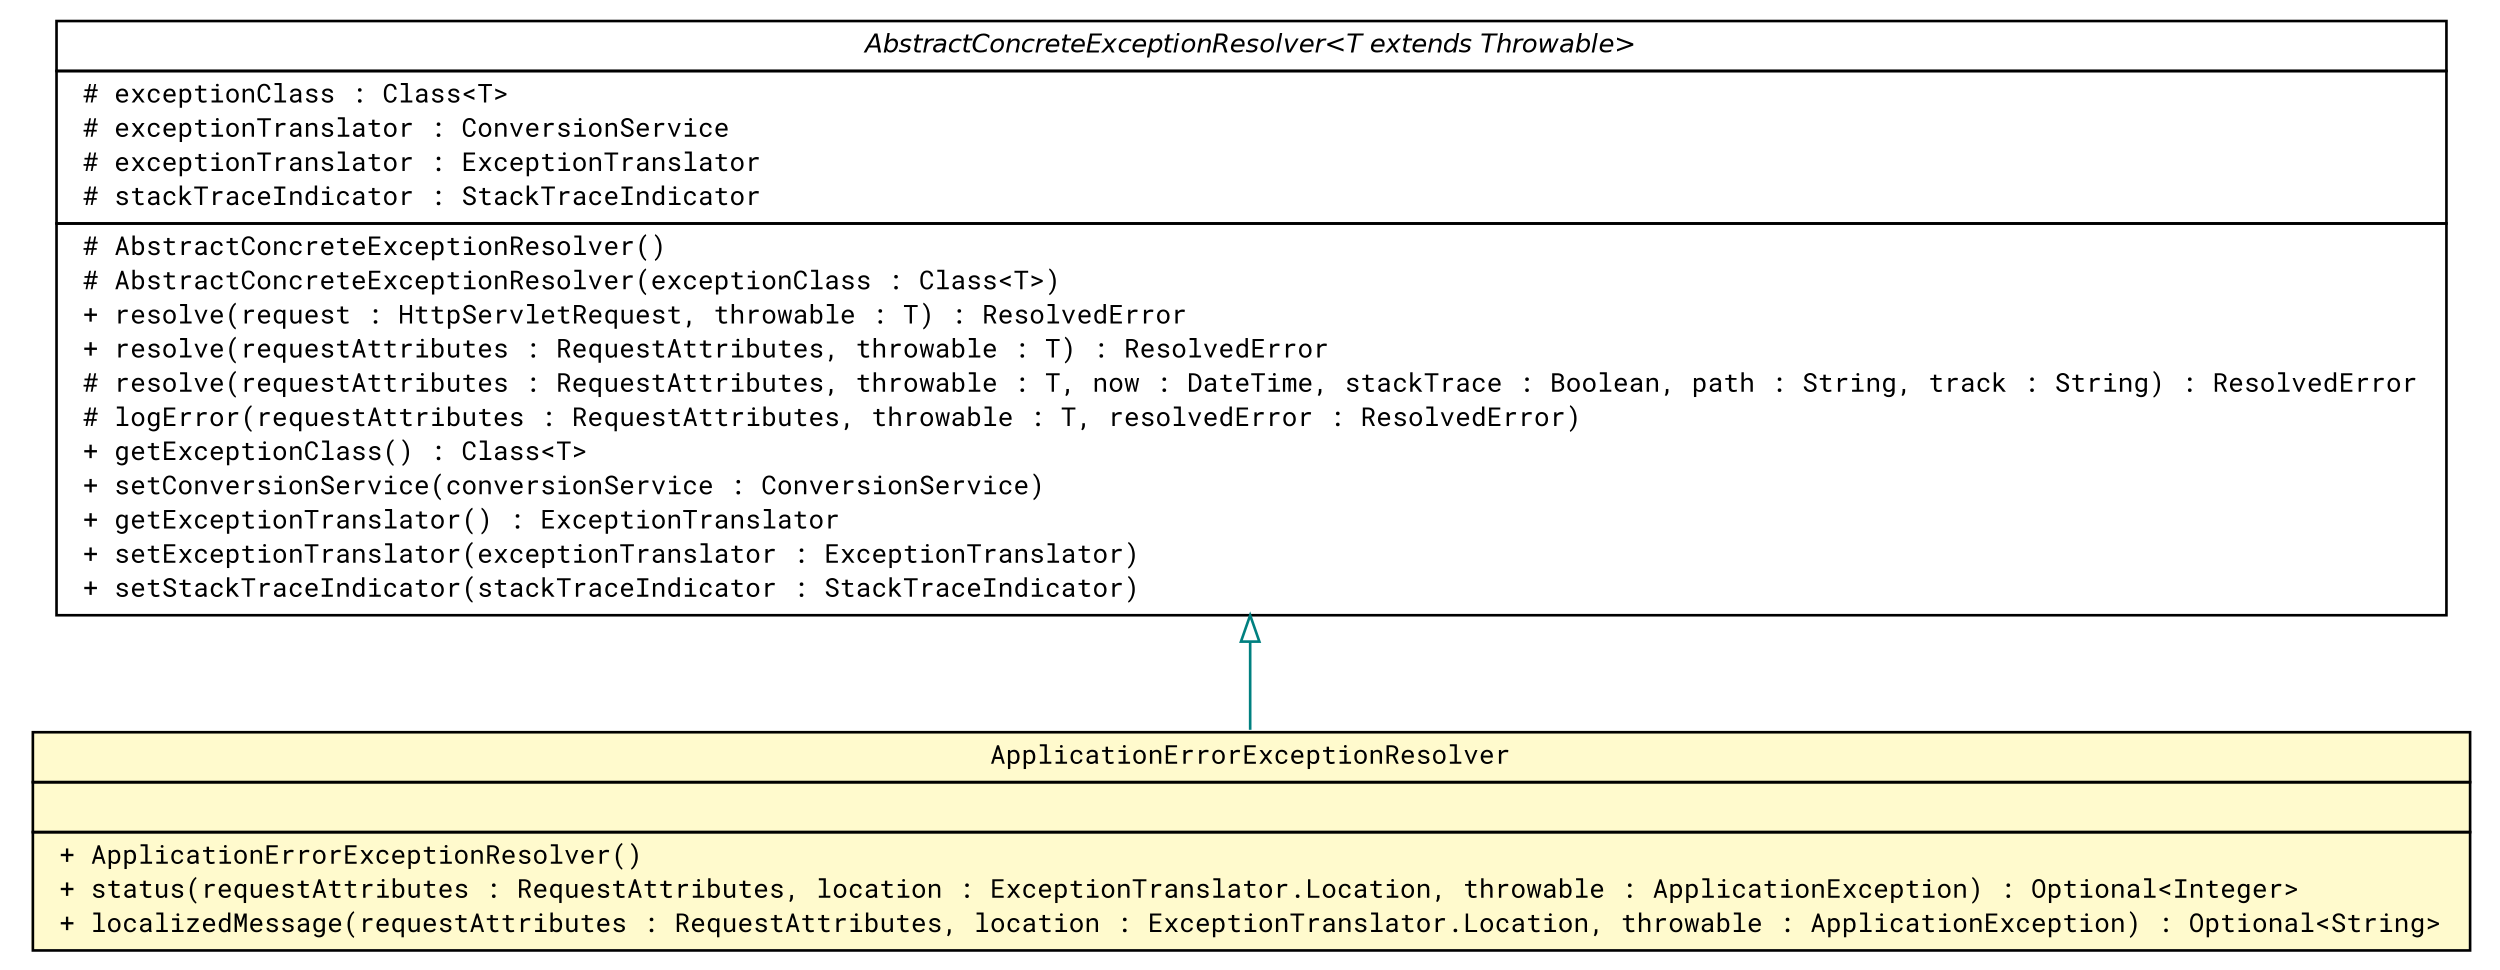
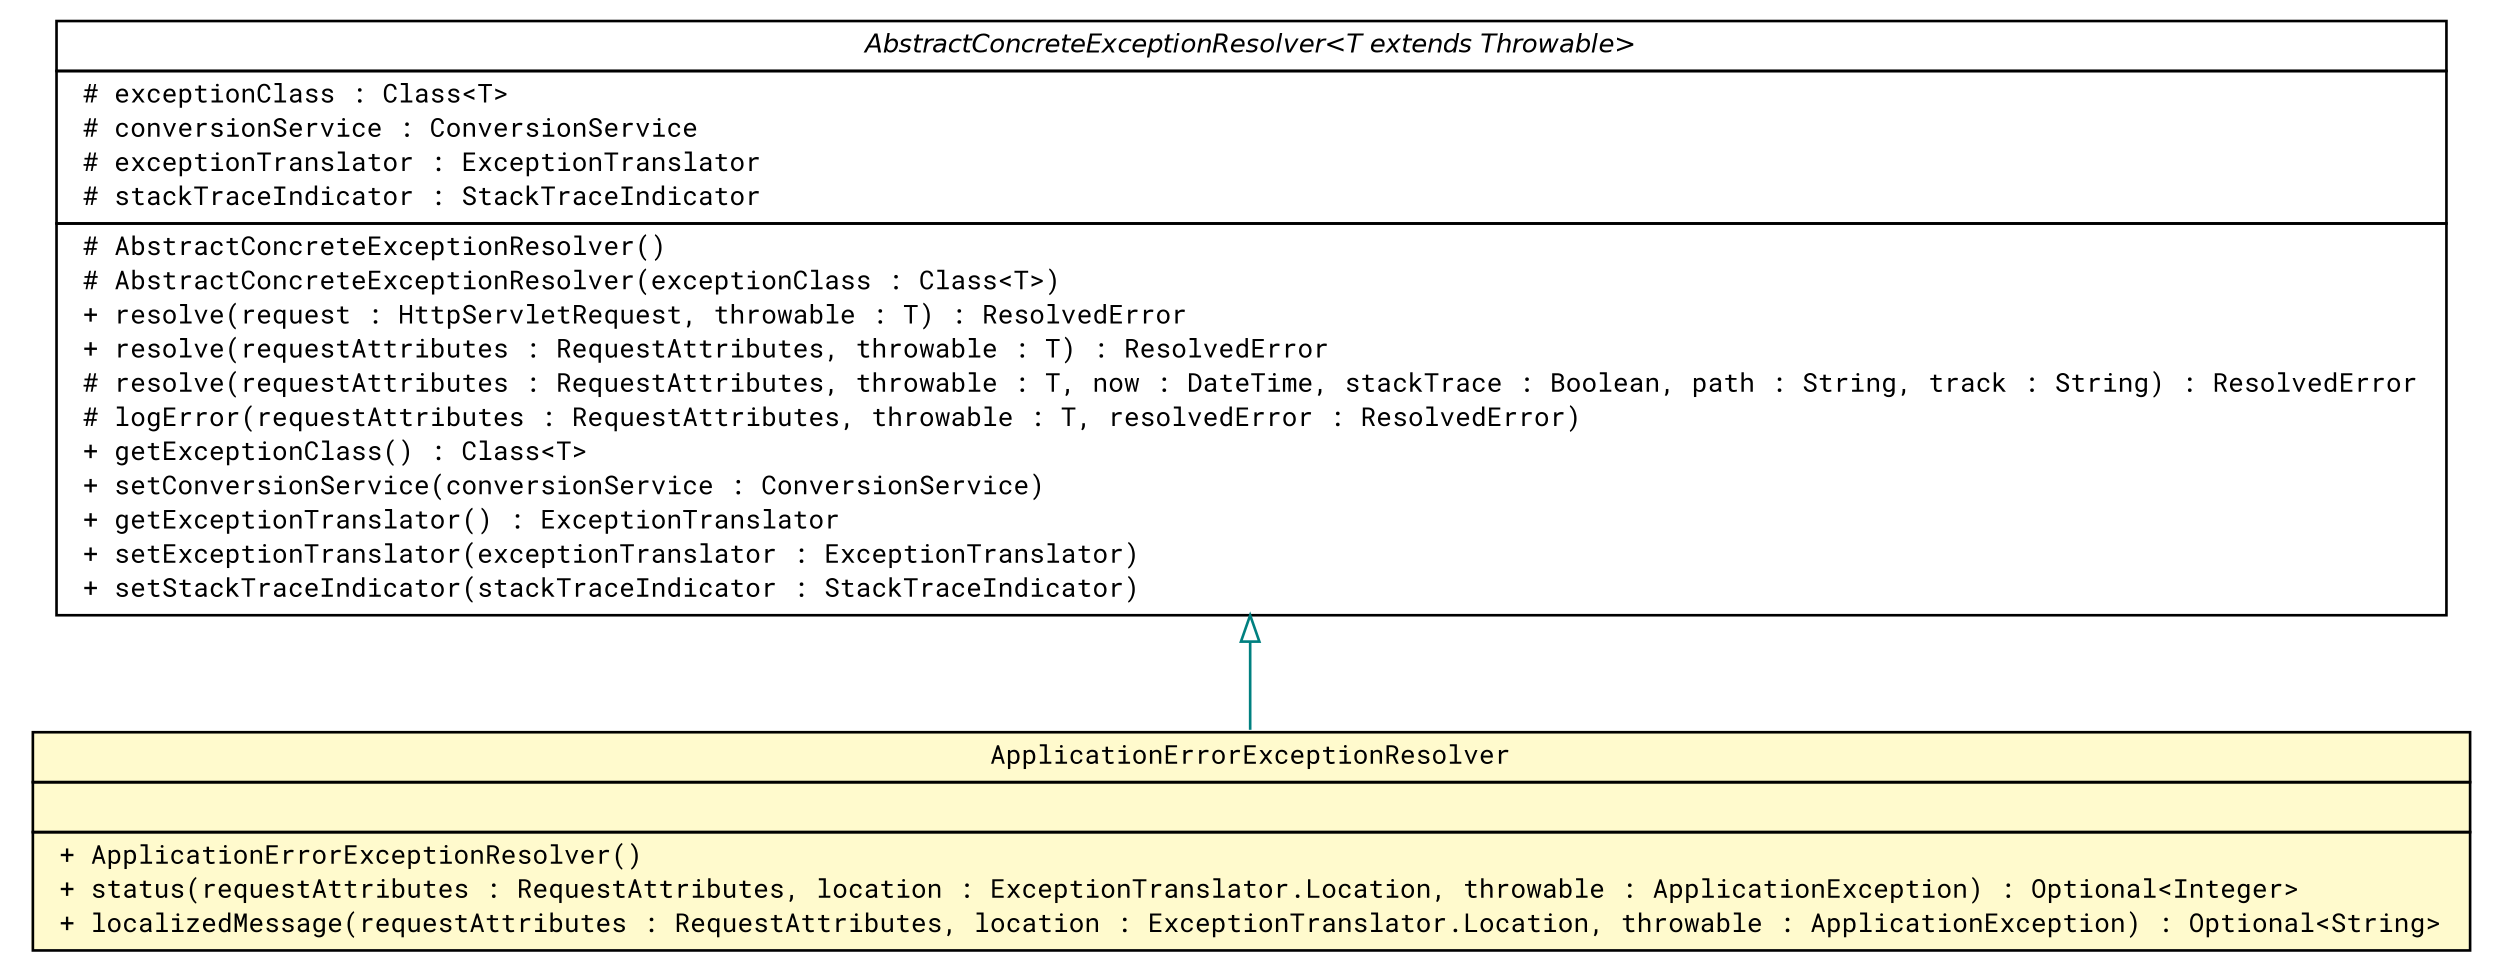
node "AbstractConcreteExceptionResolver<T extends Throwable>": text "# exceptionTranslator : ConversionService" -> "# conversionService : ConversionService"
